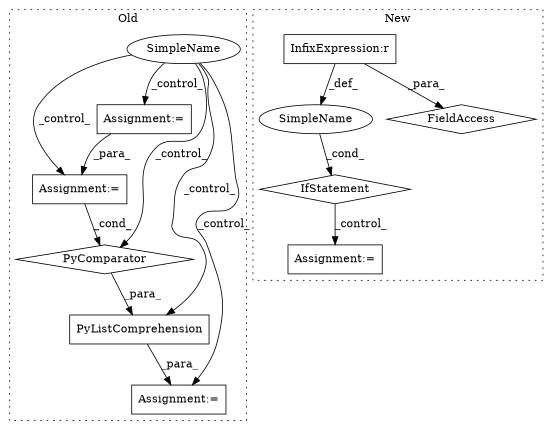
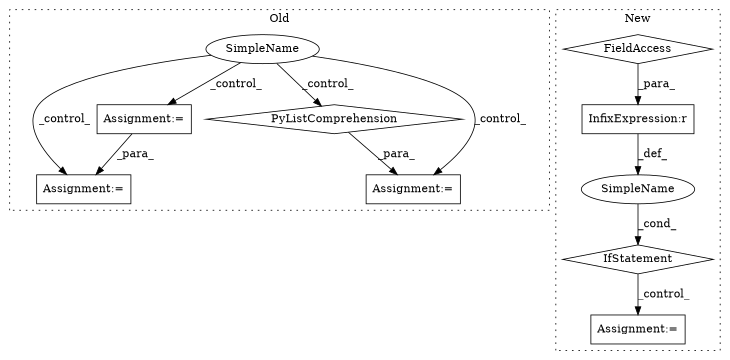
edge "InfixExpression:r" -> "FieldAccess": reversed
node "PyComparator": removed
node "PyListComprehension": shape box -> diamond
